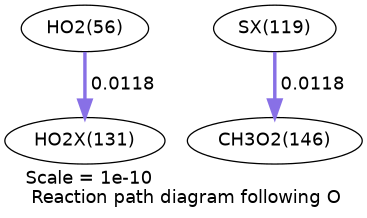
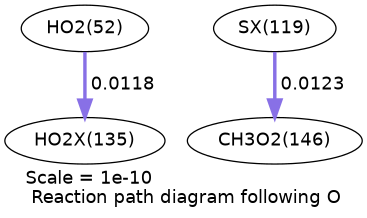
node "HO2(56)": label "HO2(56)" -> "HO2(52)"
edge "SX(119)" -> "CH3O2(146)": label " 0.0118" -> " 0.0123"
node "HO2X(131)": label "HO2X(131)" -> "HO2X(135)"
